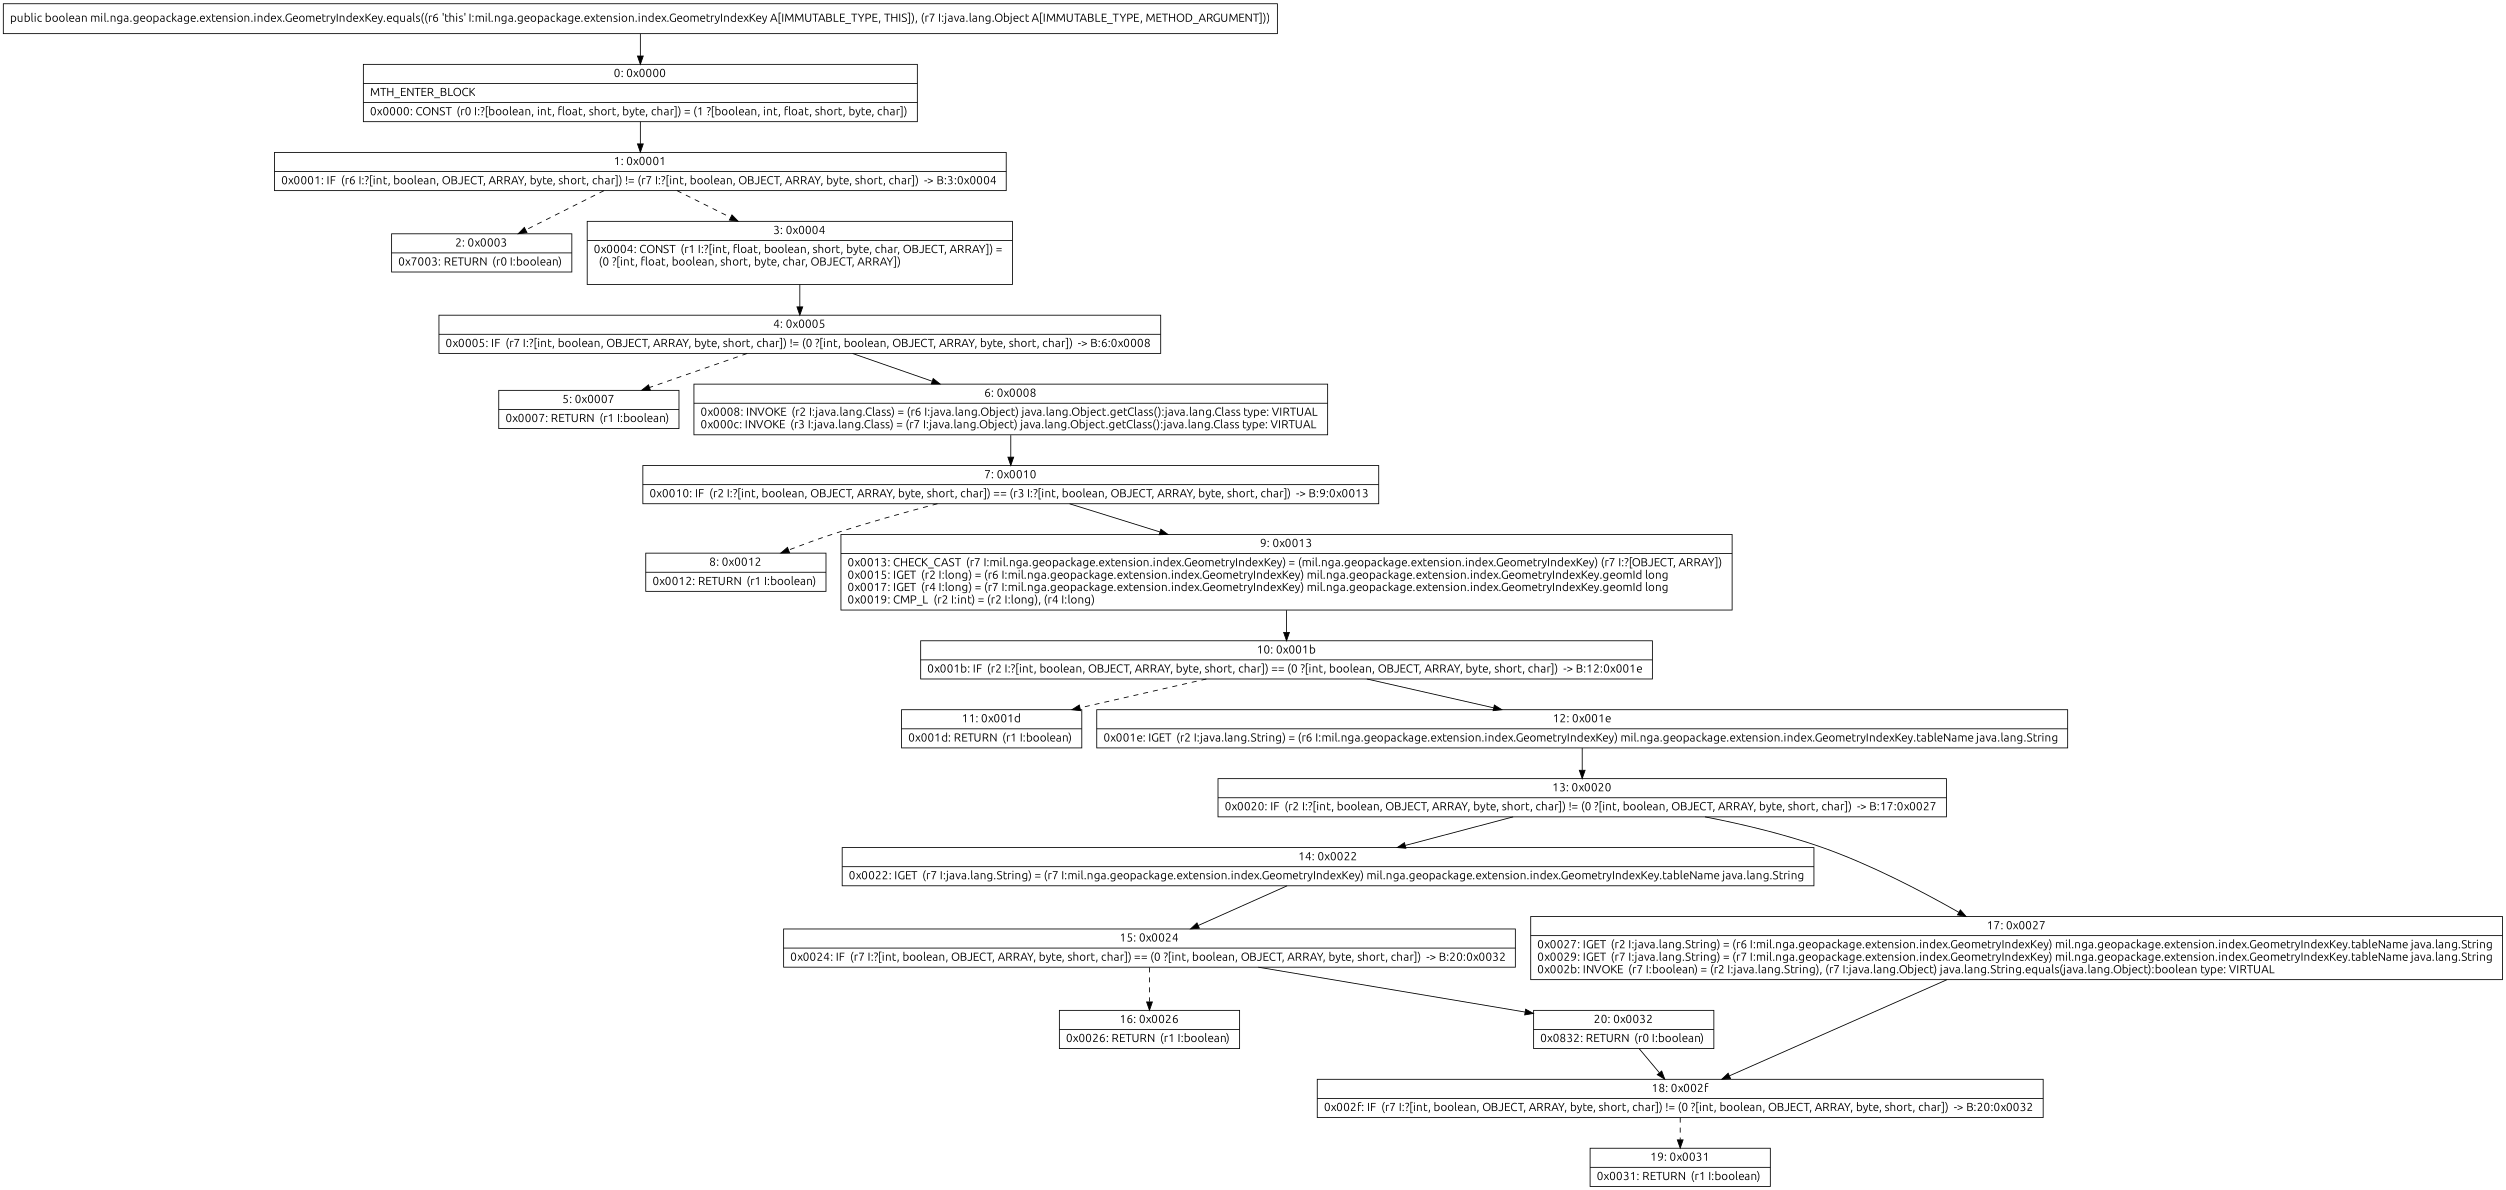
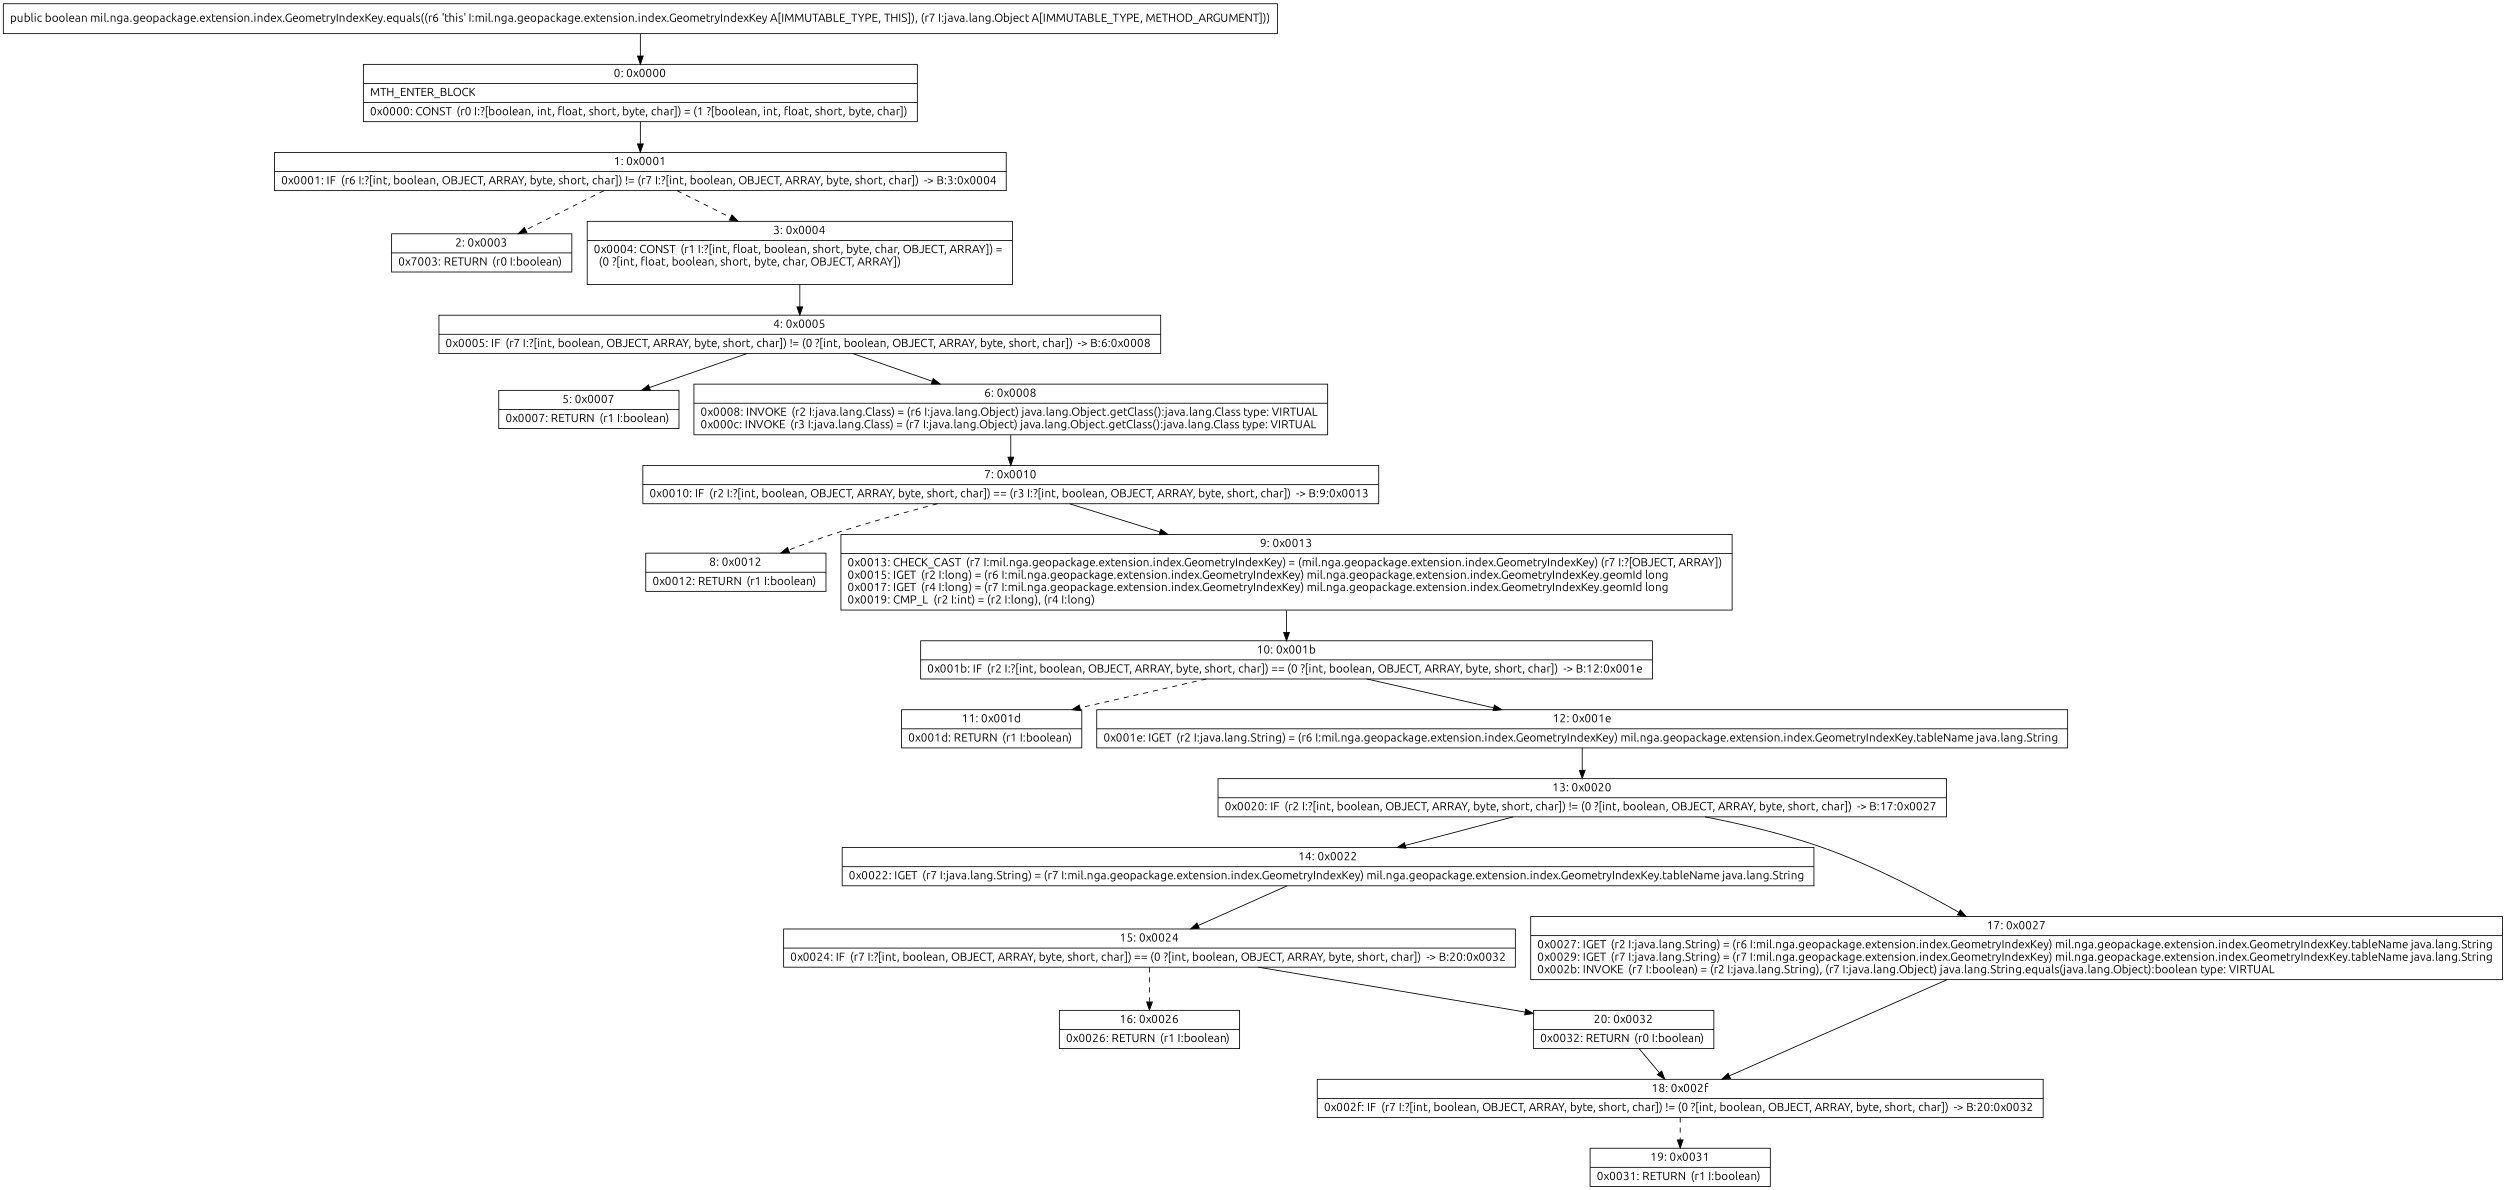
edge "4: 0x0005" -> "5: 0x0007": style dashed -> solid
node "20: 0x0032": text "0x0832: RETURN  (r0 I:boolean)" -> "0x0032: RETURN  (r0 I:boolean)"
